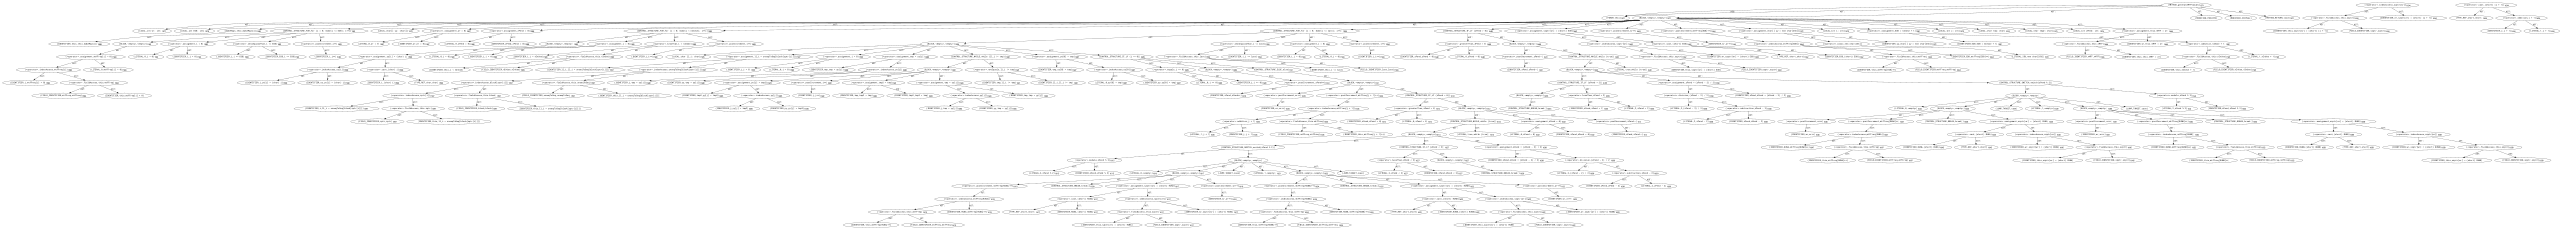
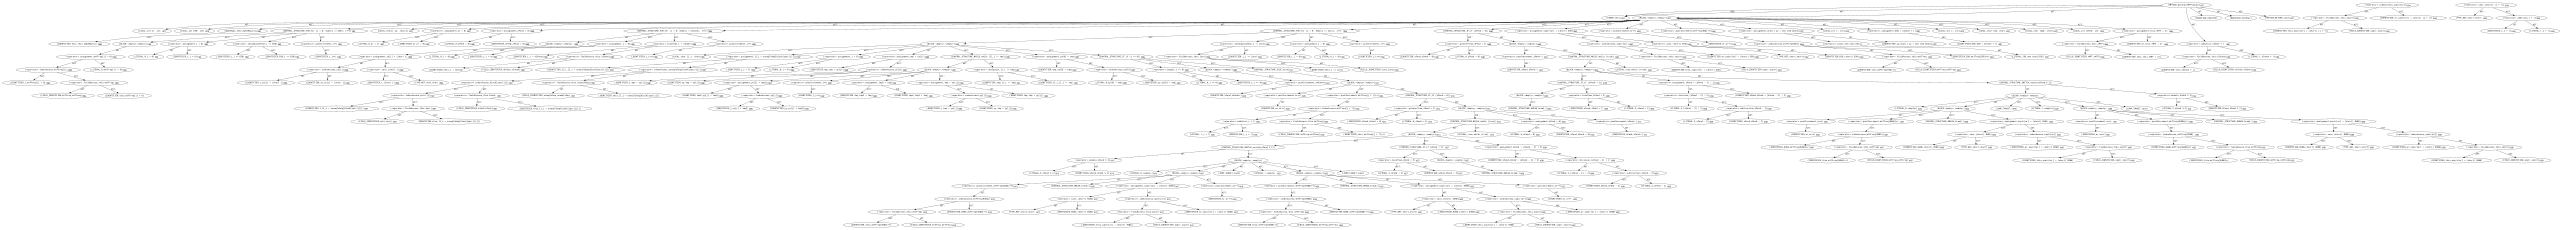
edge "(<operator>.assignment,EOB = nInUse + 1)" -> "(<operator>.addition,nInUse + 1)": now "(METHOD,generateMTFValues)" -> "(<operator>.addition,nInUse + 1)"
